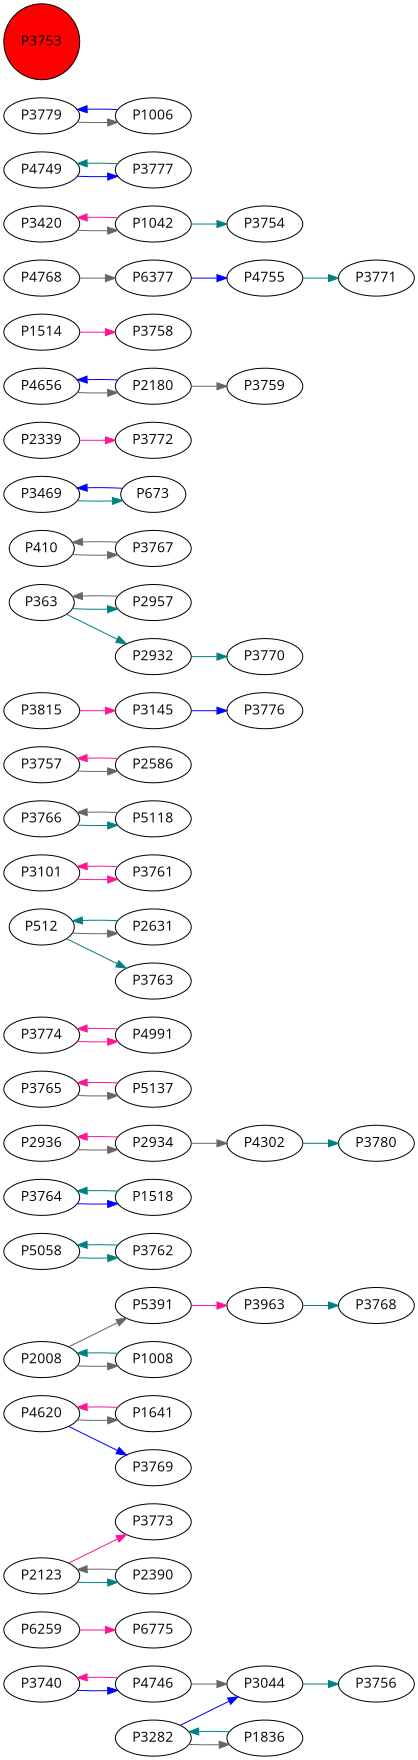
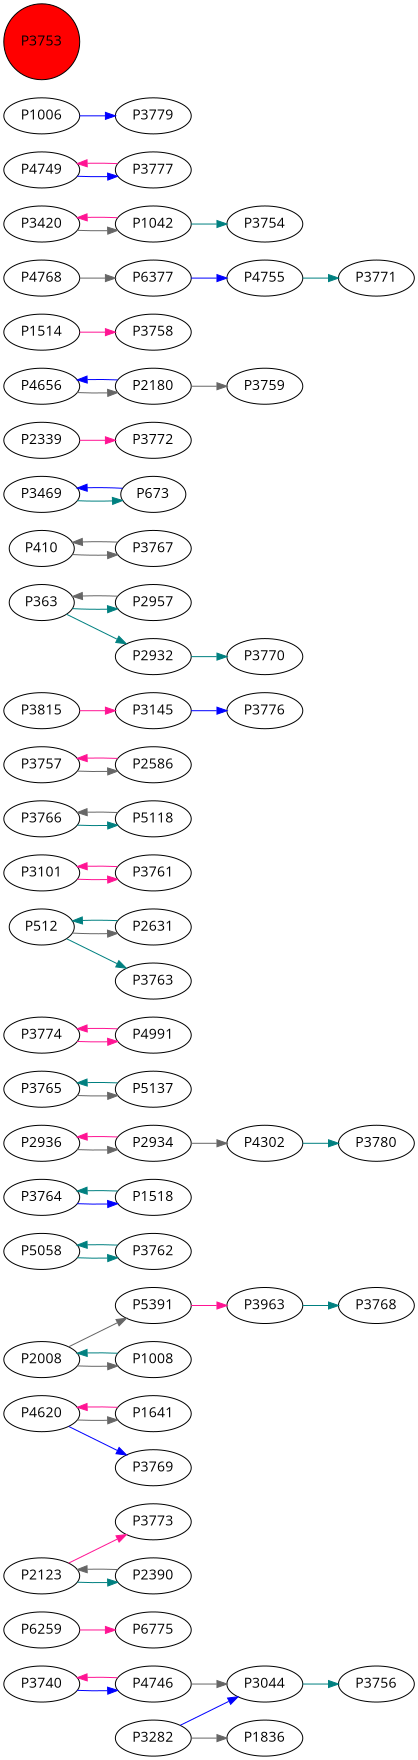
edge "P3779" -> "P1006": removed
edge "P3777" -> "P4749": color teal -> deeppink
edge "P5137" -> "P3765": color deeppink -> teal
edge "P1836" -> "P3282": removed
